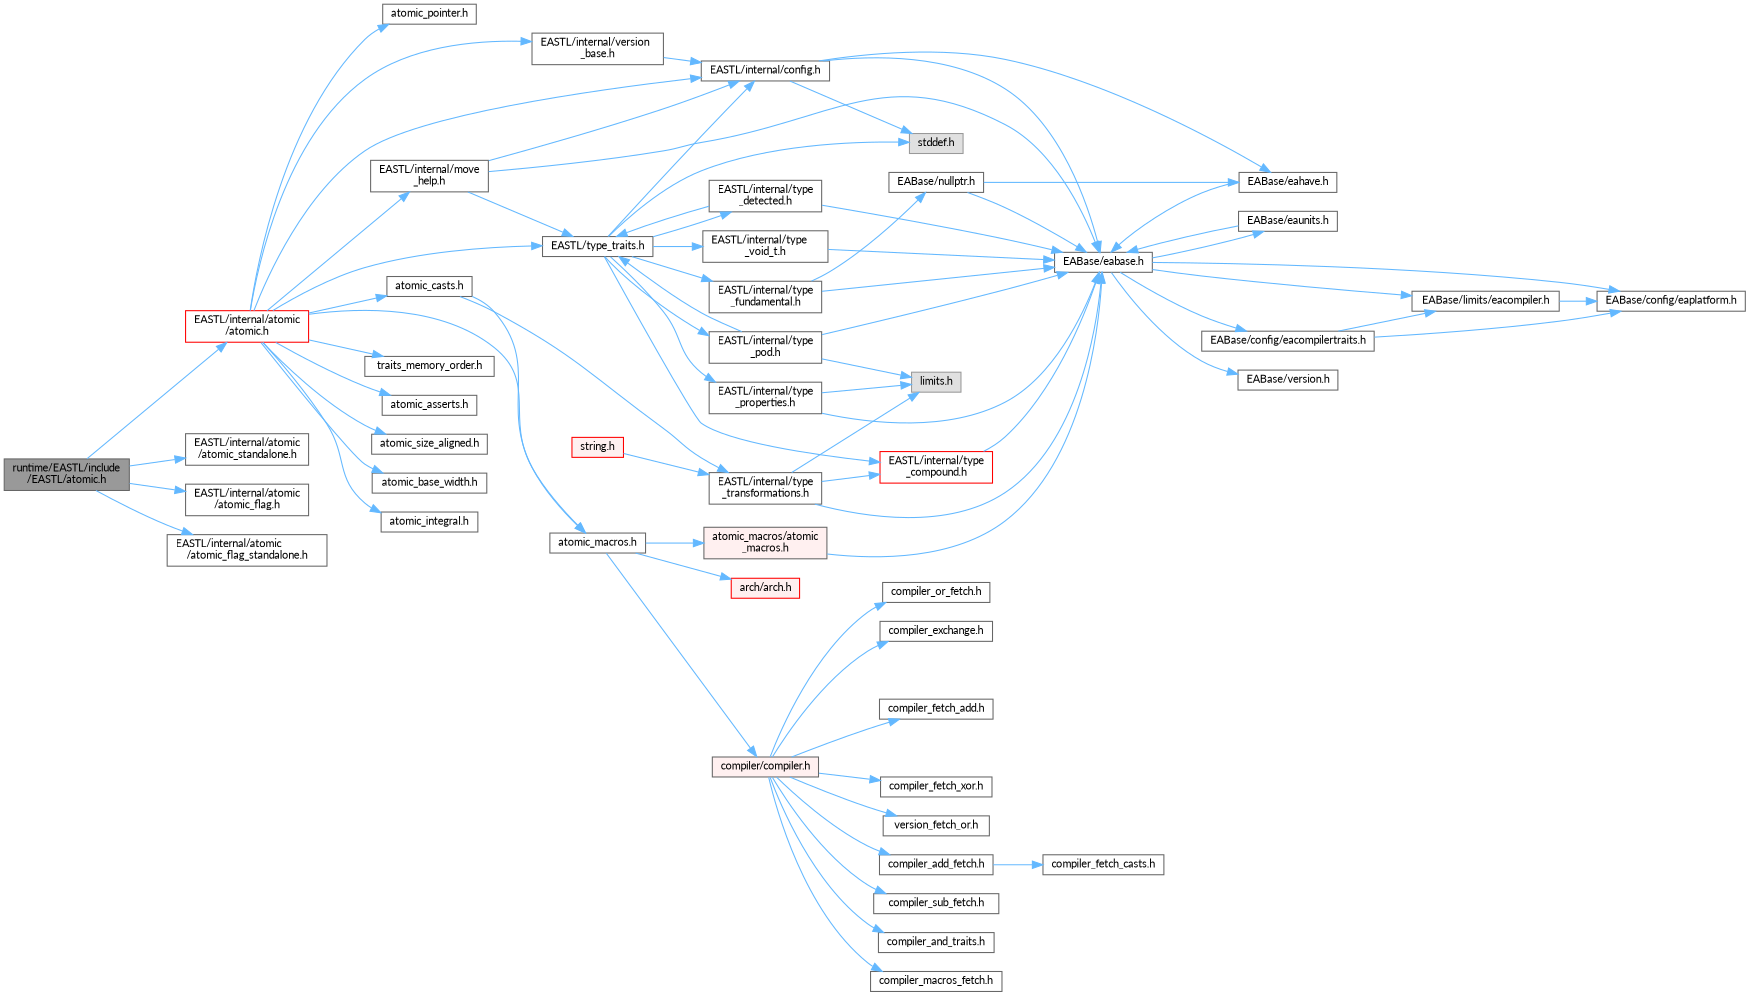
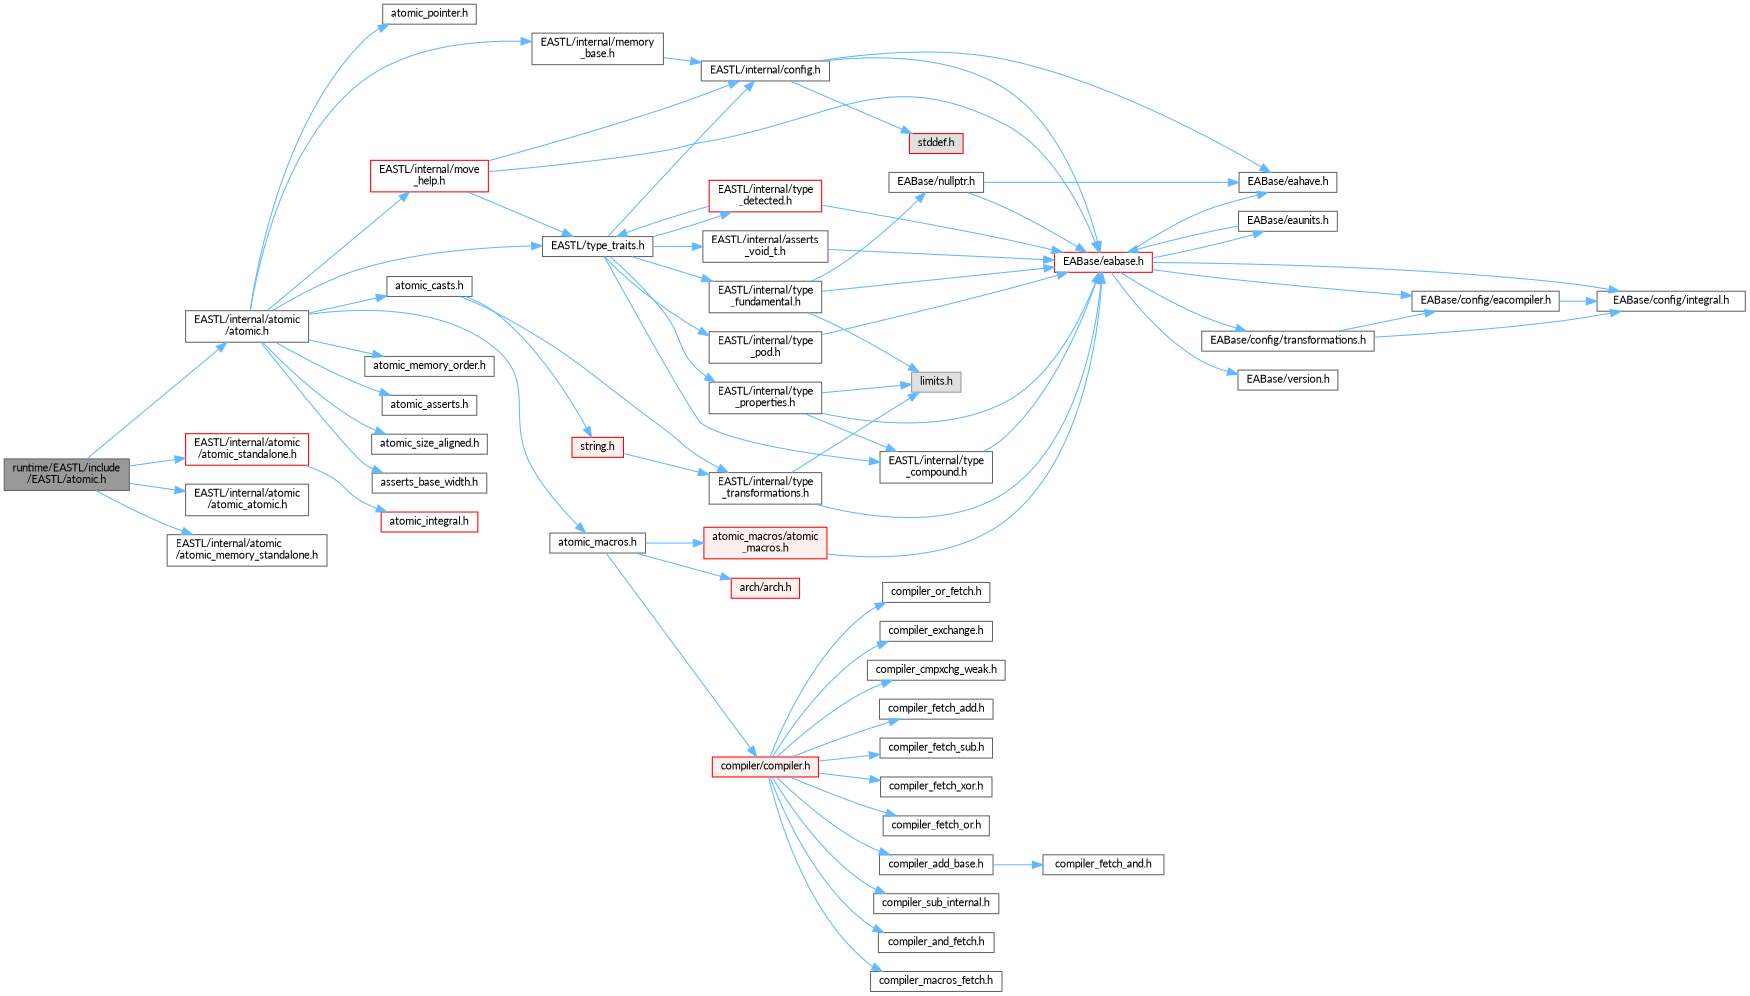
node "EASTL/internal/version _base.h": label "EASTL/internal/version _base.h" -> "EASTL/internal/memory _base.h"
edge "EASTL/internal/atomic /atomic.h" -> "EASTL/internal/config.h": removed
node "stddef.h": color grey60 -> red
edge "EASTL/type_traits.h" -> "stddef.h": removed
node "EASTL/internal/move _help.h": color grey40 -> red
node "EASTL/internal/type _detected.h": color grey40 -> red
edge "EABase/eahave.h" -> "EABase/eabase.h": reversed
node "EASTL/internal/type _void_t.h": label "EASTL/internal/type _void_t.h" -> "EASTL/internal/asserts _void_t.h"
node "EABase/eabase.h": color grey40 -> red
edge "EASTL/internal/type _pod.h" -> "EASTL/type_traits.h": removed
node "EABase/limits/eacompiler.h": label "EABase/limits/eacompiler.h" -> "EABase/config/eacompiler.h"
node "EABase/config/eaplatform.h": label "EABase/config/eaplatform.h" -> "EABase/config/integral.h"
node "EASTL/internal/atomic /atomic.h": color red -> grey40
node "EABase/config/eacompilertraits.h": label "EABase/config/eacompilertraits.h" -> "EABase/config/transformations.h"
edge "atomic_casts.h" -> "atomic_macros.h": now "atomic_casts.h" -> "string.h"
node "traits_memory_order.h": label "traits_memory_order.h" -> "atomic_memory_order.h"
edge "EASTL/internal/type _pod.h" -> "limits.h": now "EASTL/internal/type _fundamental.h" -> "limits.h"
node "EASTL/internal/atomic /atomic_standalone.h": color grey40 -> red
edge "EASTL/internal/atomic /atomic.h" -> "atomic_integral.h": now "EASTL/internal/atomic /atomic_standalone.h" -> "atomic_integral.h"
node "EASTL/internal/type _compound.h": color red -> grey40
edge "EASTL/internal/type _transformations.h" -> "EASTL/internal/type _compound.h": now "EASTL/internal/type _properties.h" -> "EASTL/internal/type _compound.h"
node "atomic_base_width.h": label "atomic_base_width.h" -> "asserts_base_width.h"
node "EASTL/internal/atomic /atomic_flag.h": label "EASTL/internal/atomic /atomic_flag.h" -> "EASTL/internal/atomic /atomic_atomic.h"
node "atomic_integral.h": color grey40 -> red
node "atomic_macros/atomic _macros.h": color grey40 -> red
node "EASTL/internal/atomic /atomic_flag_standalone.h": label "EASTL/internal/atomic /atomic_flag_standalone.h" -> "EASTL/internal/atomic /atomic_memory_standalone.h"
node "compiler_cmpxchg_weak.h": added
node "compiler_fetch_sub.h": added
node "compiler/compiler.h": color grey40 -> red
node "version_fetch_or.h": label "version_fetch_or.h" -> "compiler_fetch_or.h"
node "compiler_add_fetch.h": label "compiler_add_fetch.h" -> "compiler_add_base.h"
node "compiler_fetch_casts.h": label "compiler_fetch_casts.h" -> "compiler_fetch_and.h"
node "compiler_sub_fetch.h": label "compiler_sub_fetch.h" -> "compiler_sub_internal.h"
node "compiler_and_traits.h": label "compiler_and_traits.h" -> "compiler_and_fetch.h"
